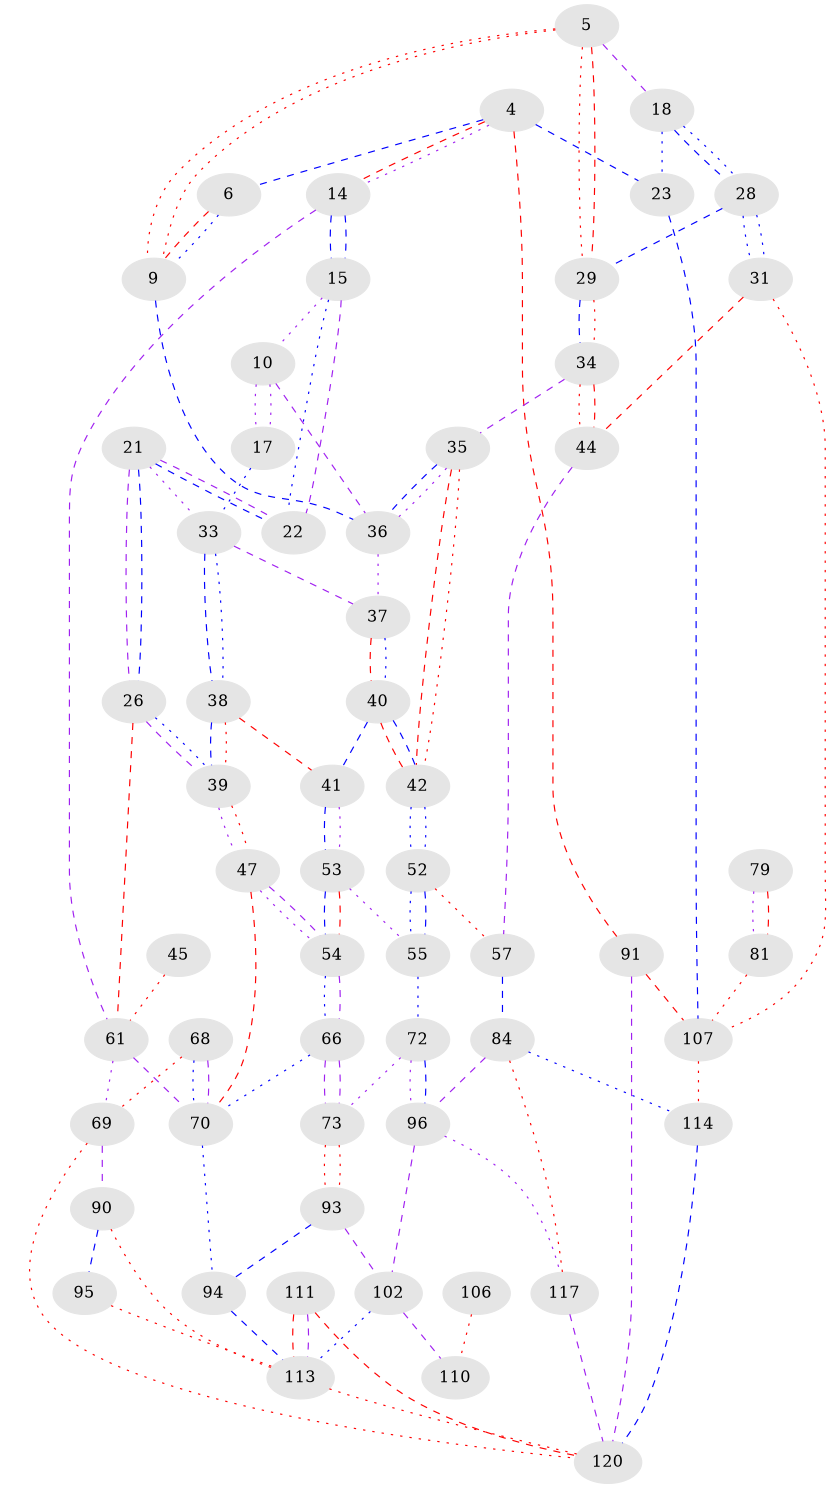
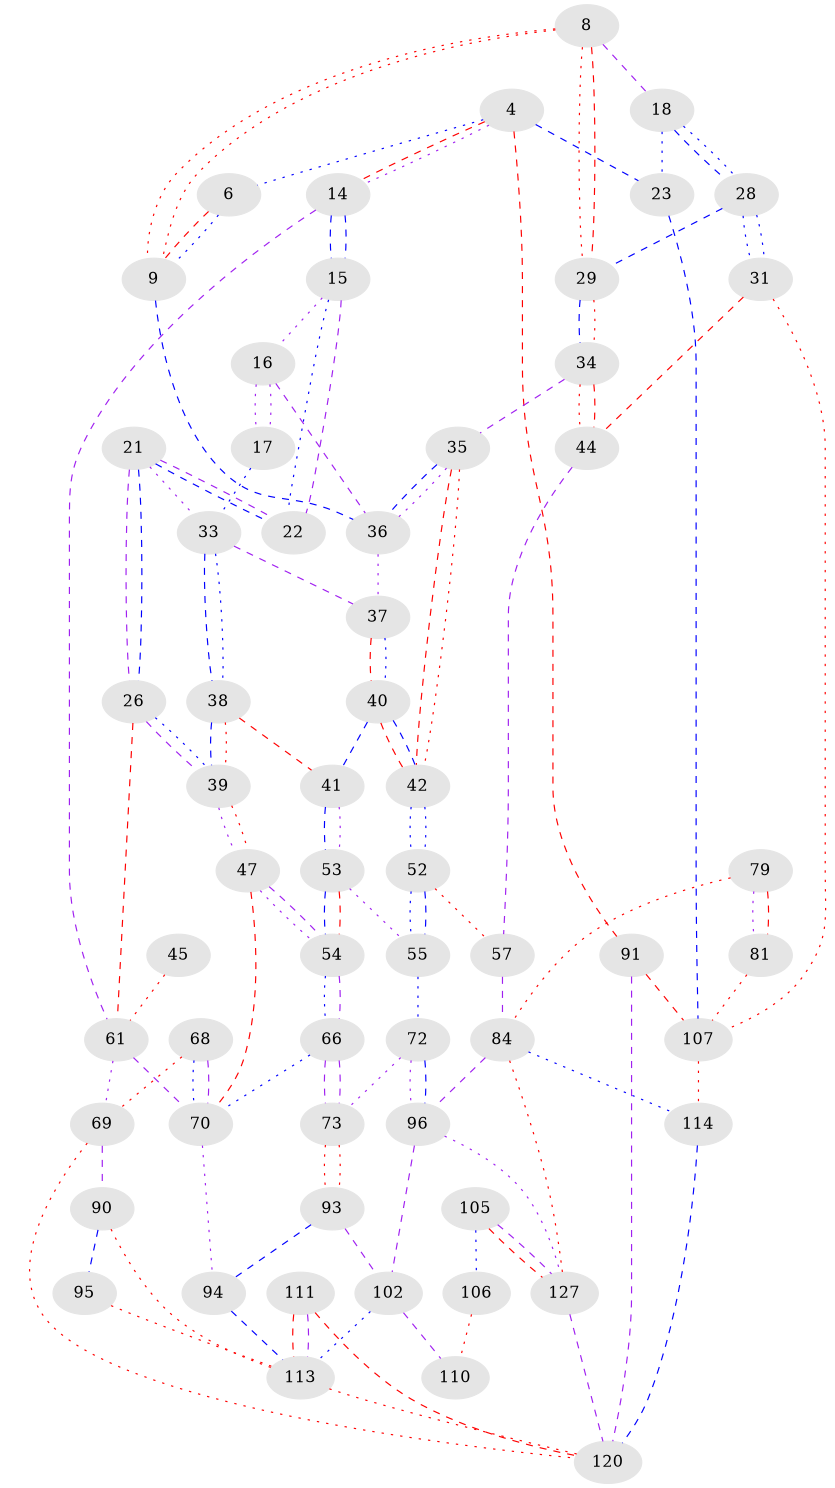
node "5": label "5" -> "8"
edge "4" -- "6": style dashed -> dotted
node "10": label "10" -> "16"
edge "79" -- "84": added
edge "57" -- "84": color blue -> purple
edge "70" -- "94": color blue -> purple
node "105": added
node "117": label "117" -> "127"
